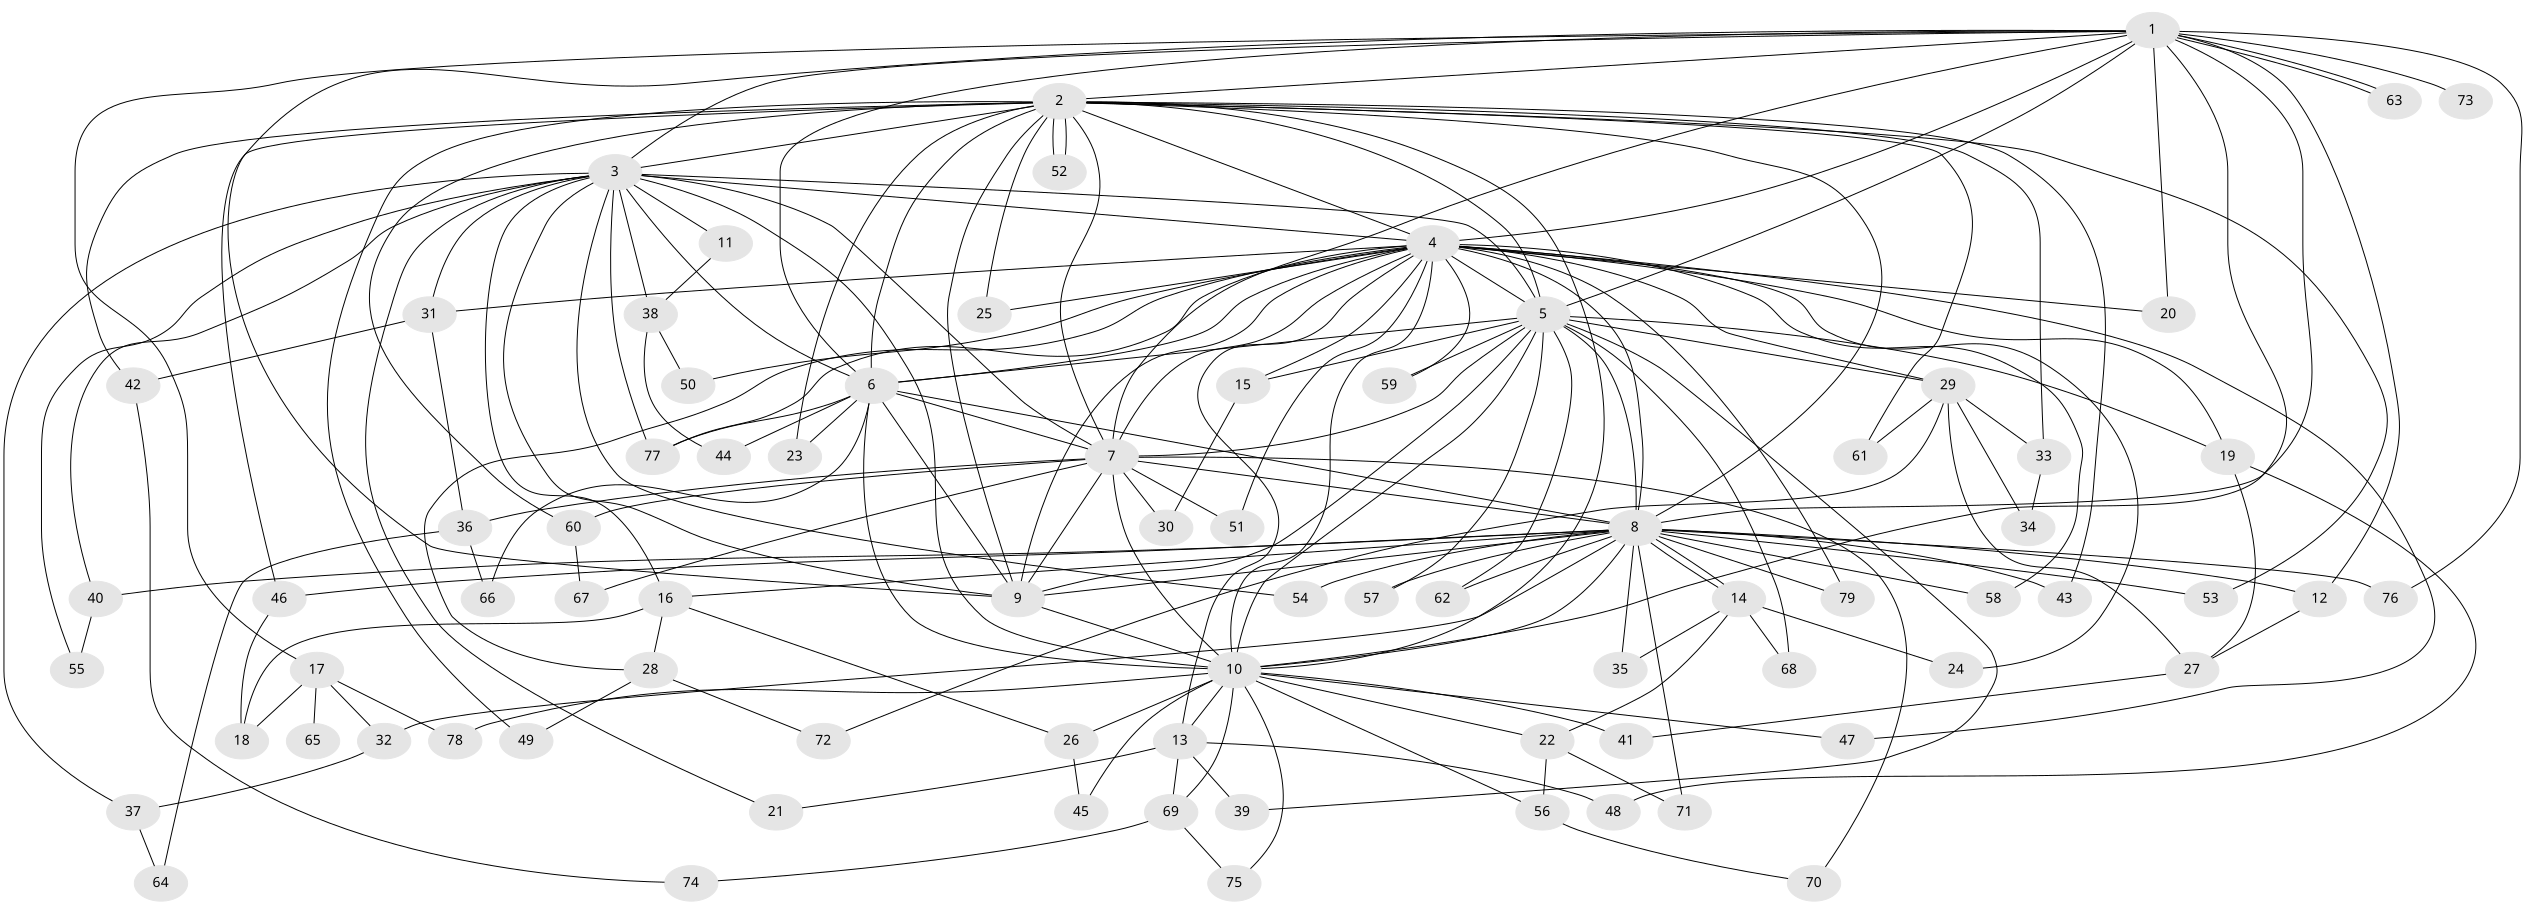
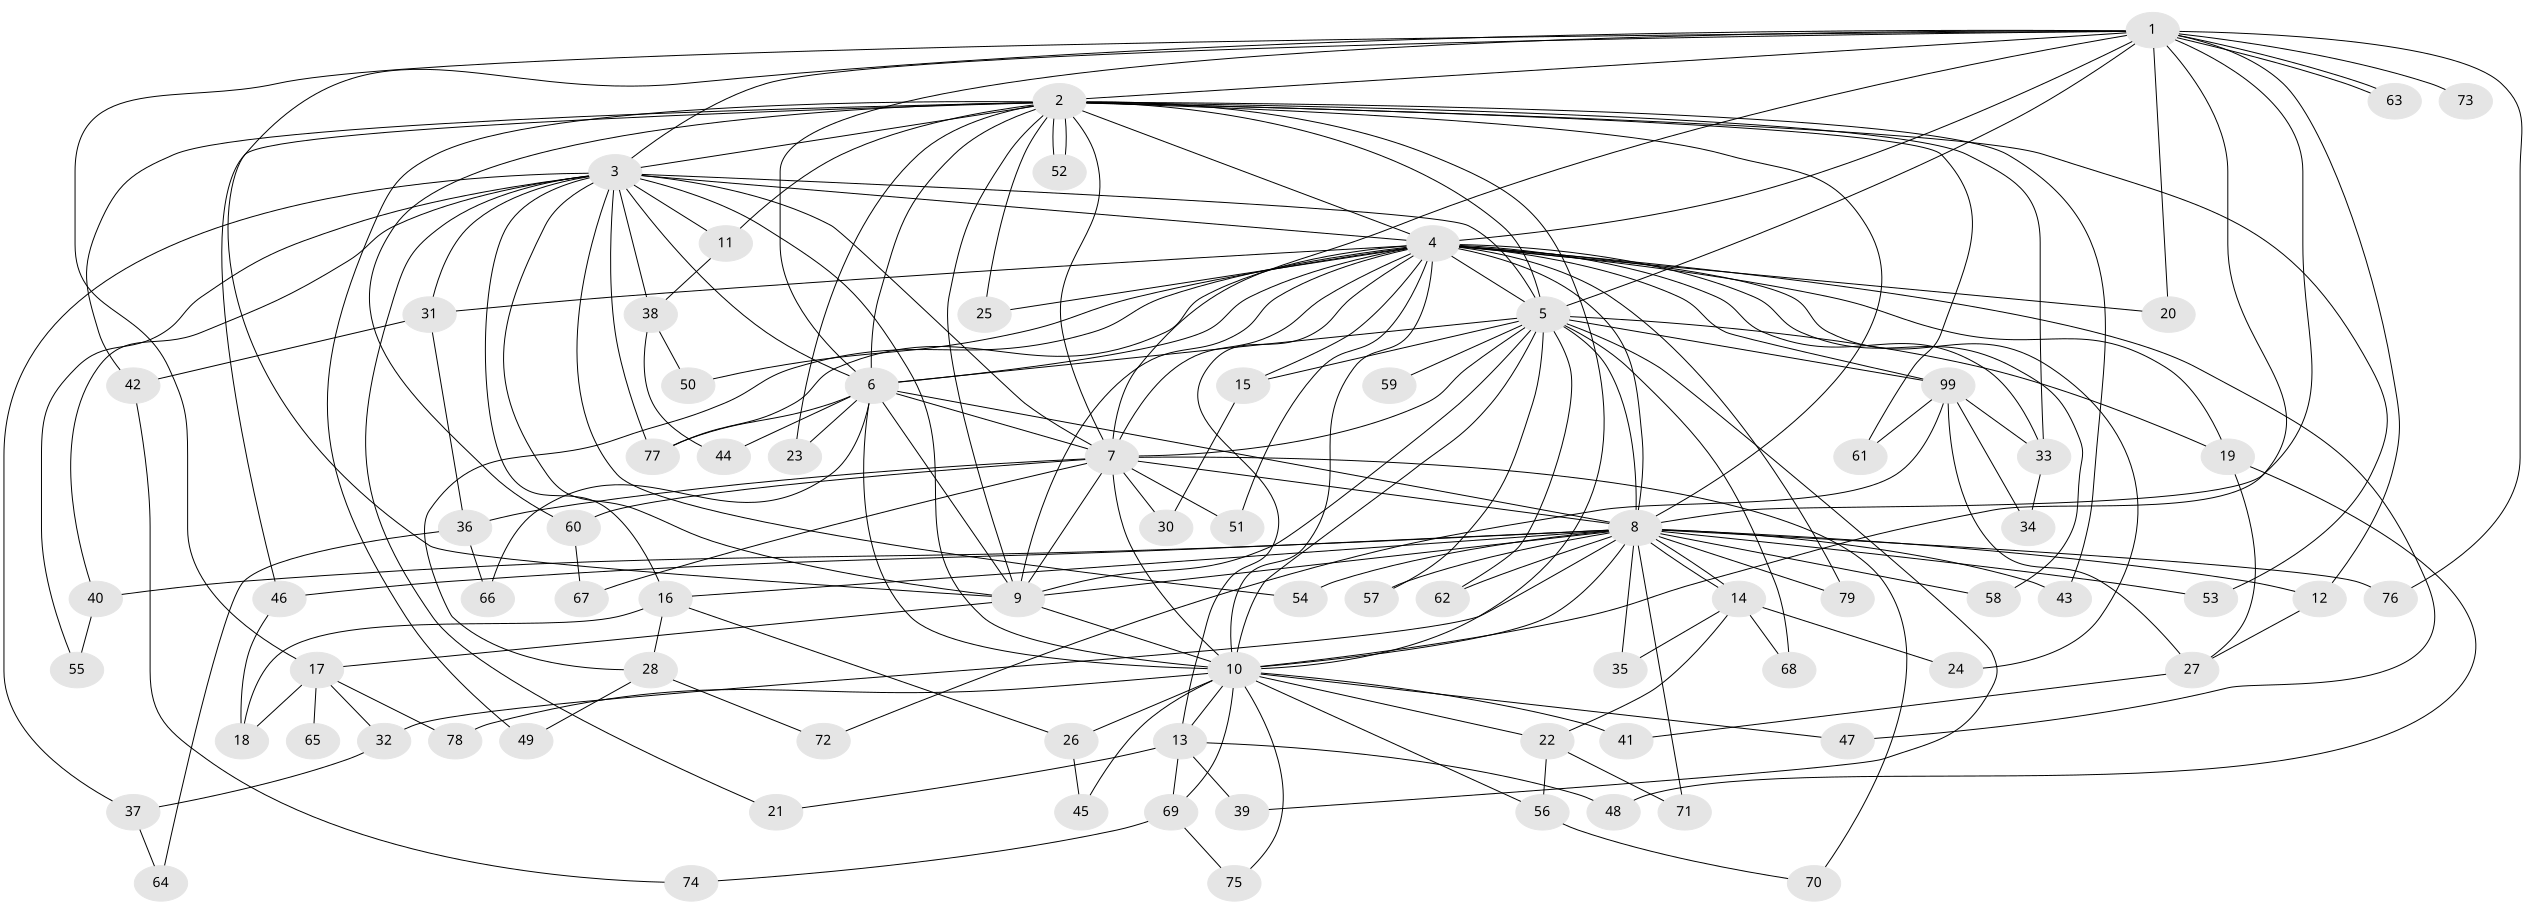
edge "2" -- "11": added
edge "4" -- "59": now "4" -- "33"
node "29": label "29" -> "99"
edge "9" -- "17": added
